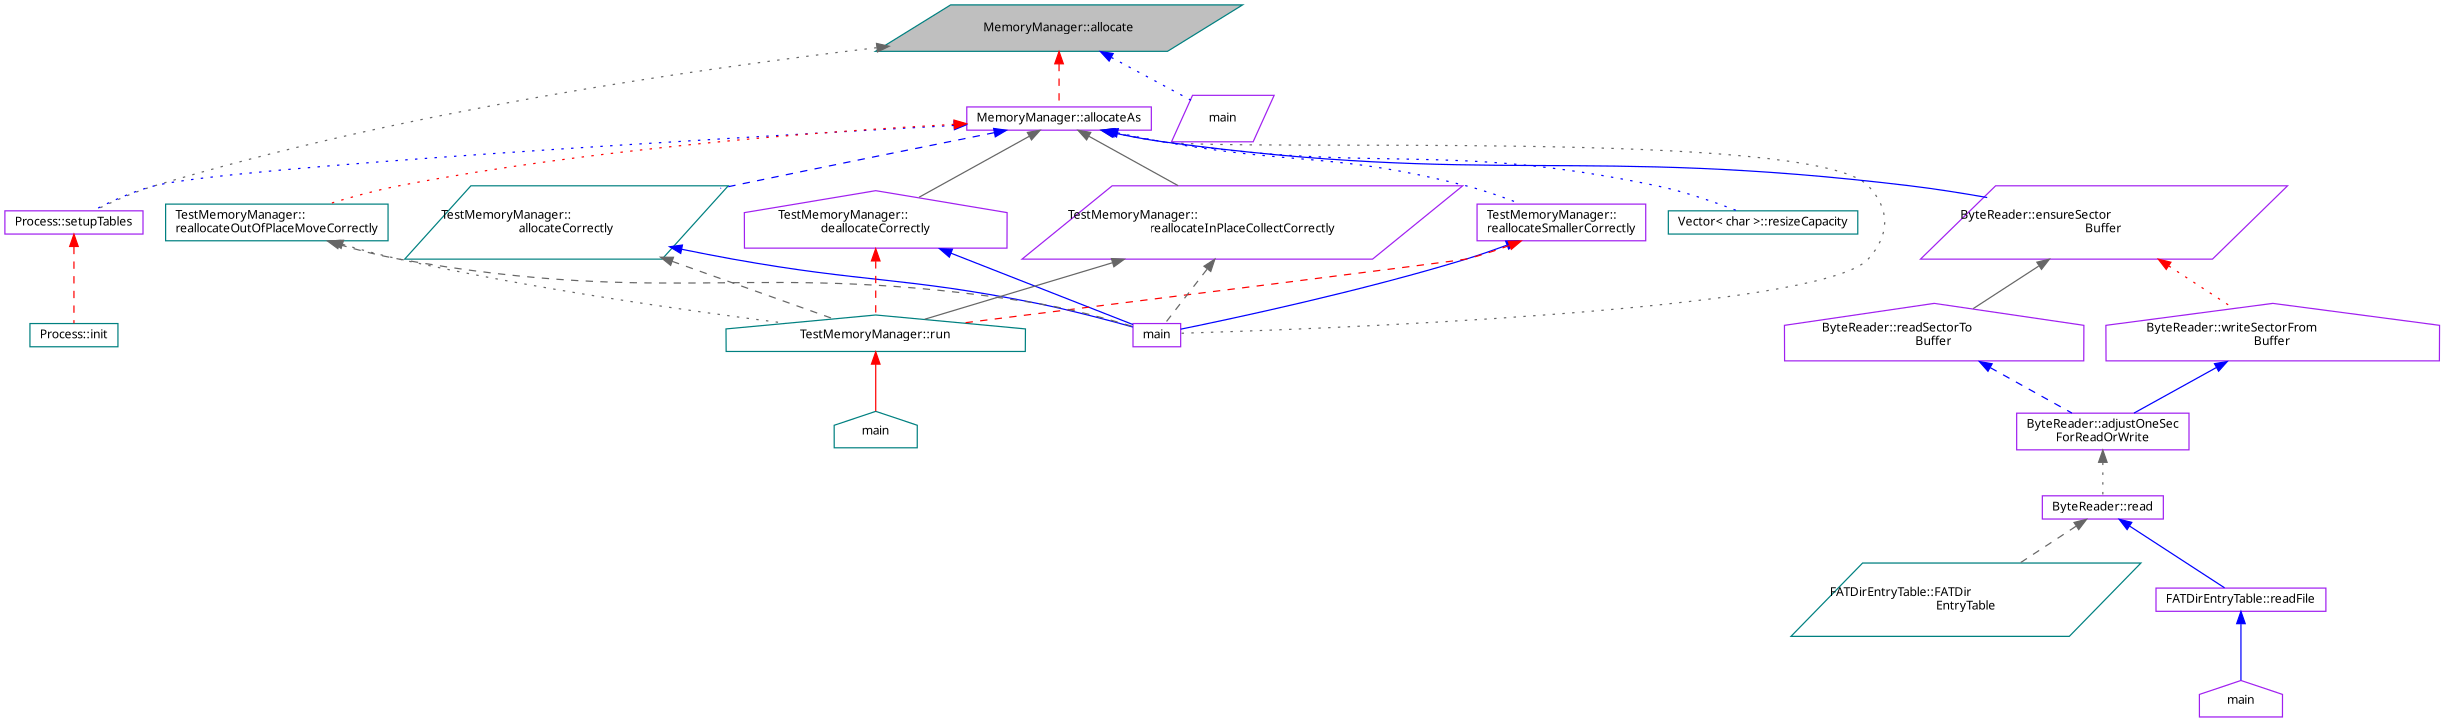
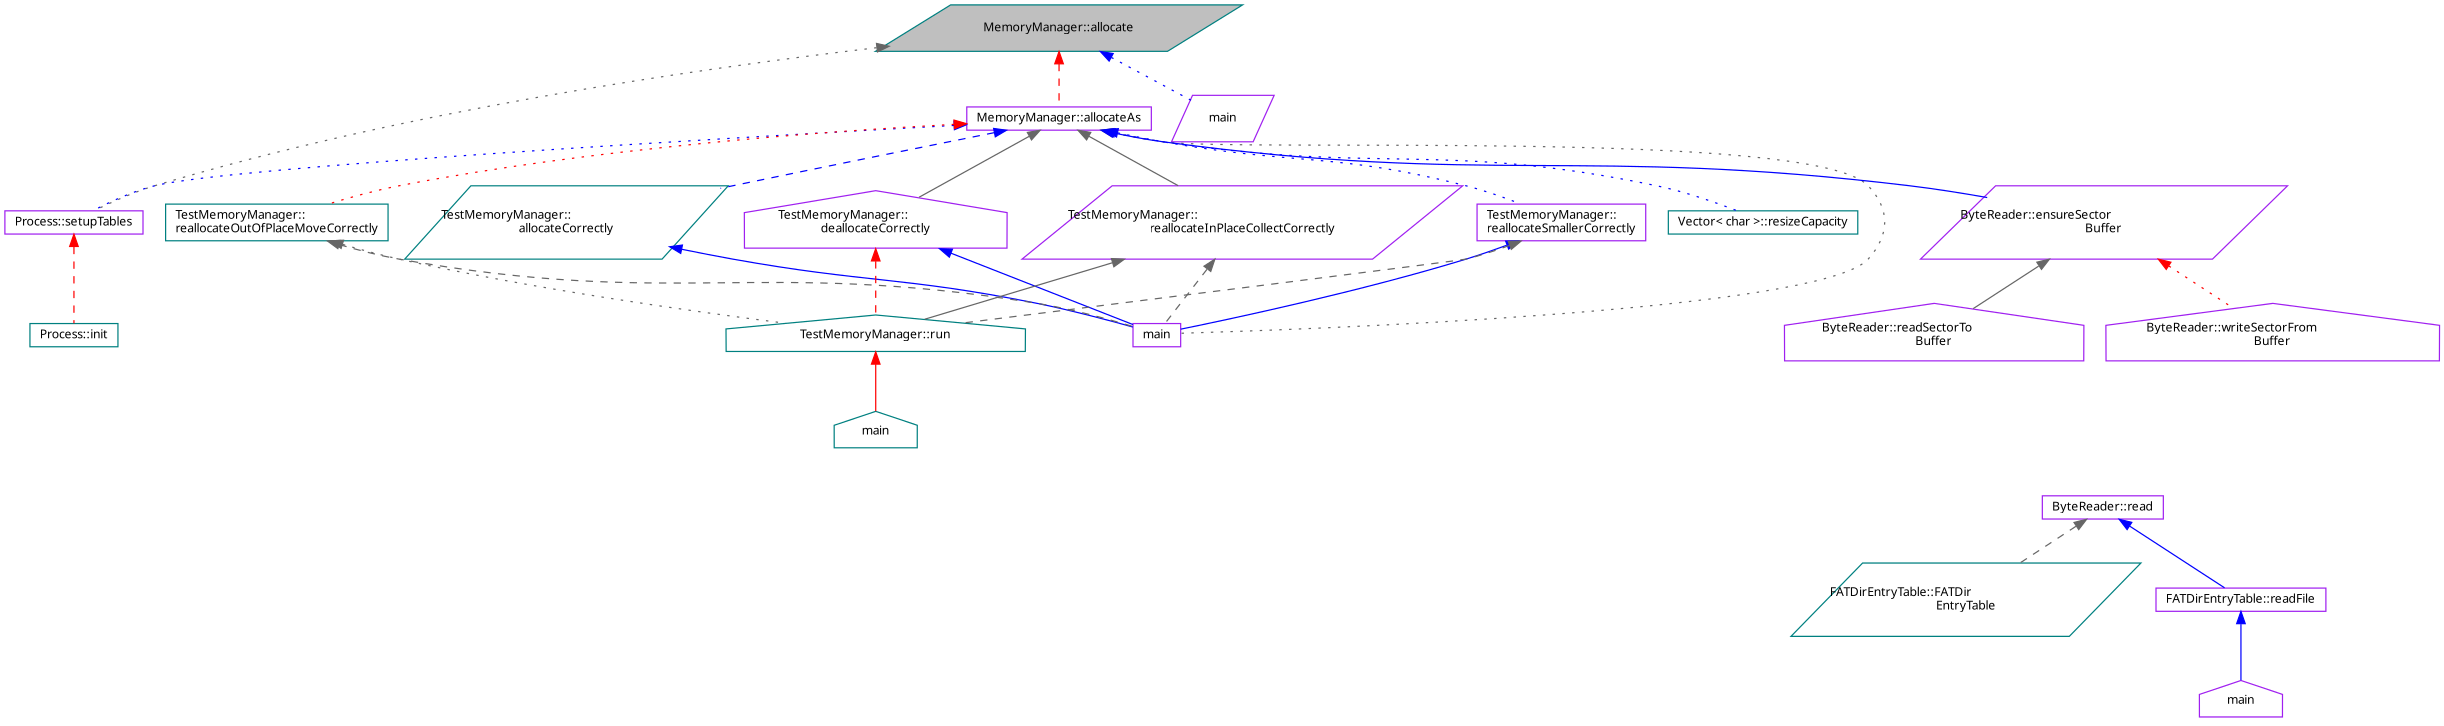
edge "TestMemoryManager::run" -> "TestMemoryManager:: reallocateSmallerCorrectly": color red -> gray40
edge "TestMemoryManager::run" -> "TestMemoryManager:: allocateCorrectly": removed
node "ByteReader::adjustOneSec ForReadOrWrite": removed
